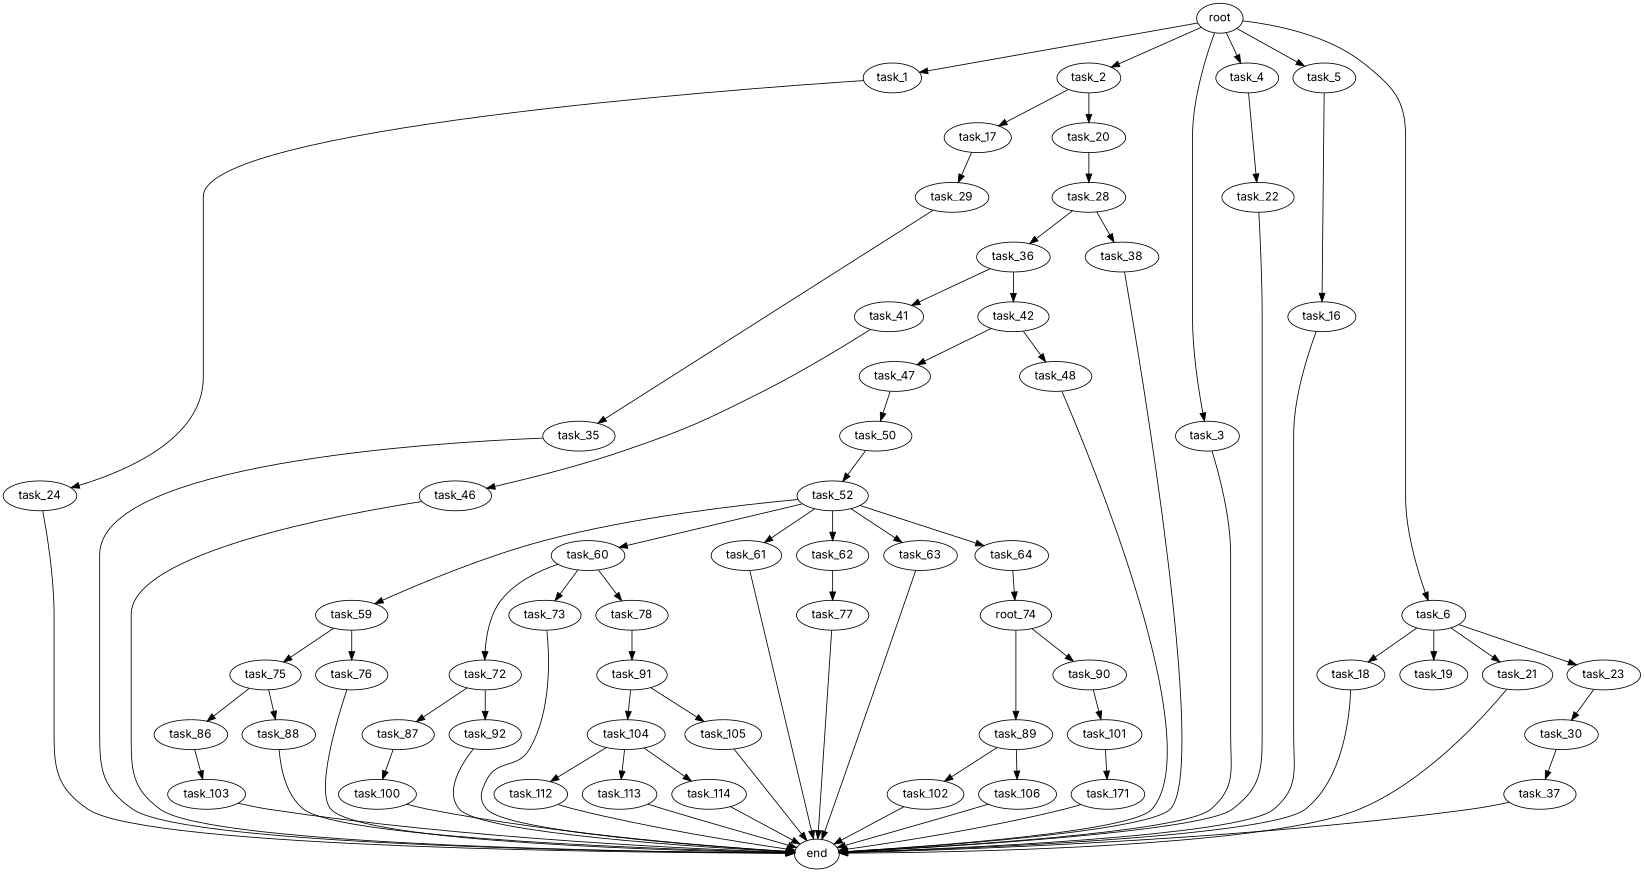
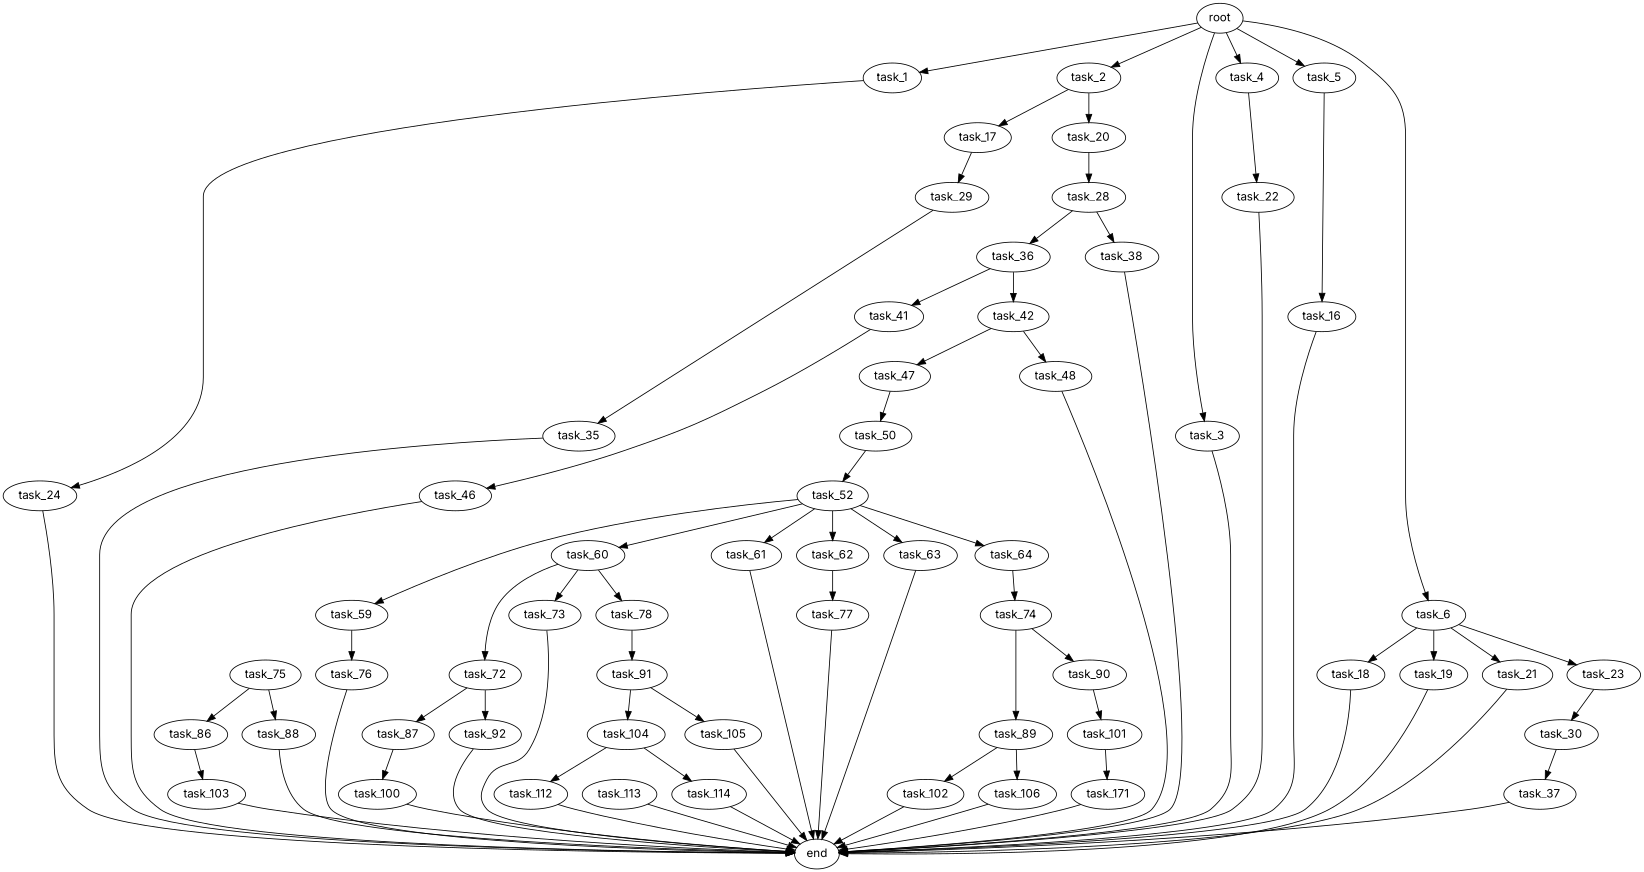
node "root_74": label "root_74" -> "task_74"
edge "task_59" -> "task_75": removed
edge "task_104" -> "task_113": removed
edge "task_19" -> "end": added
